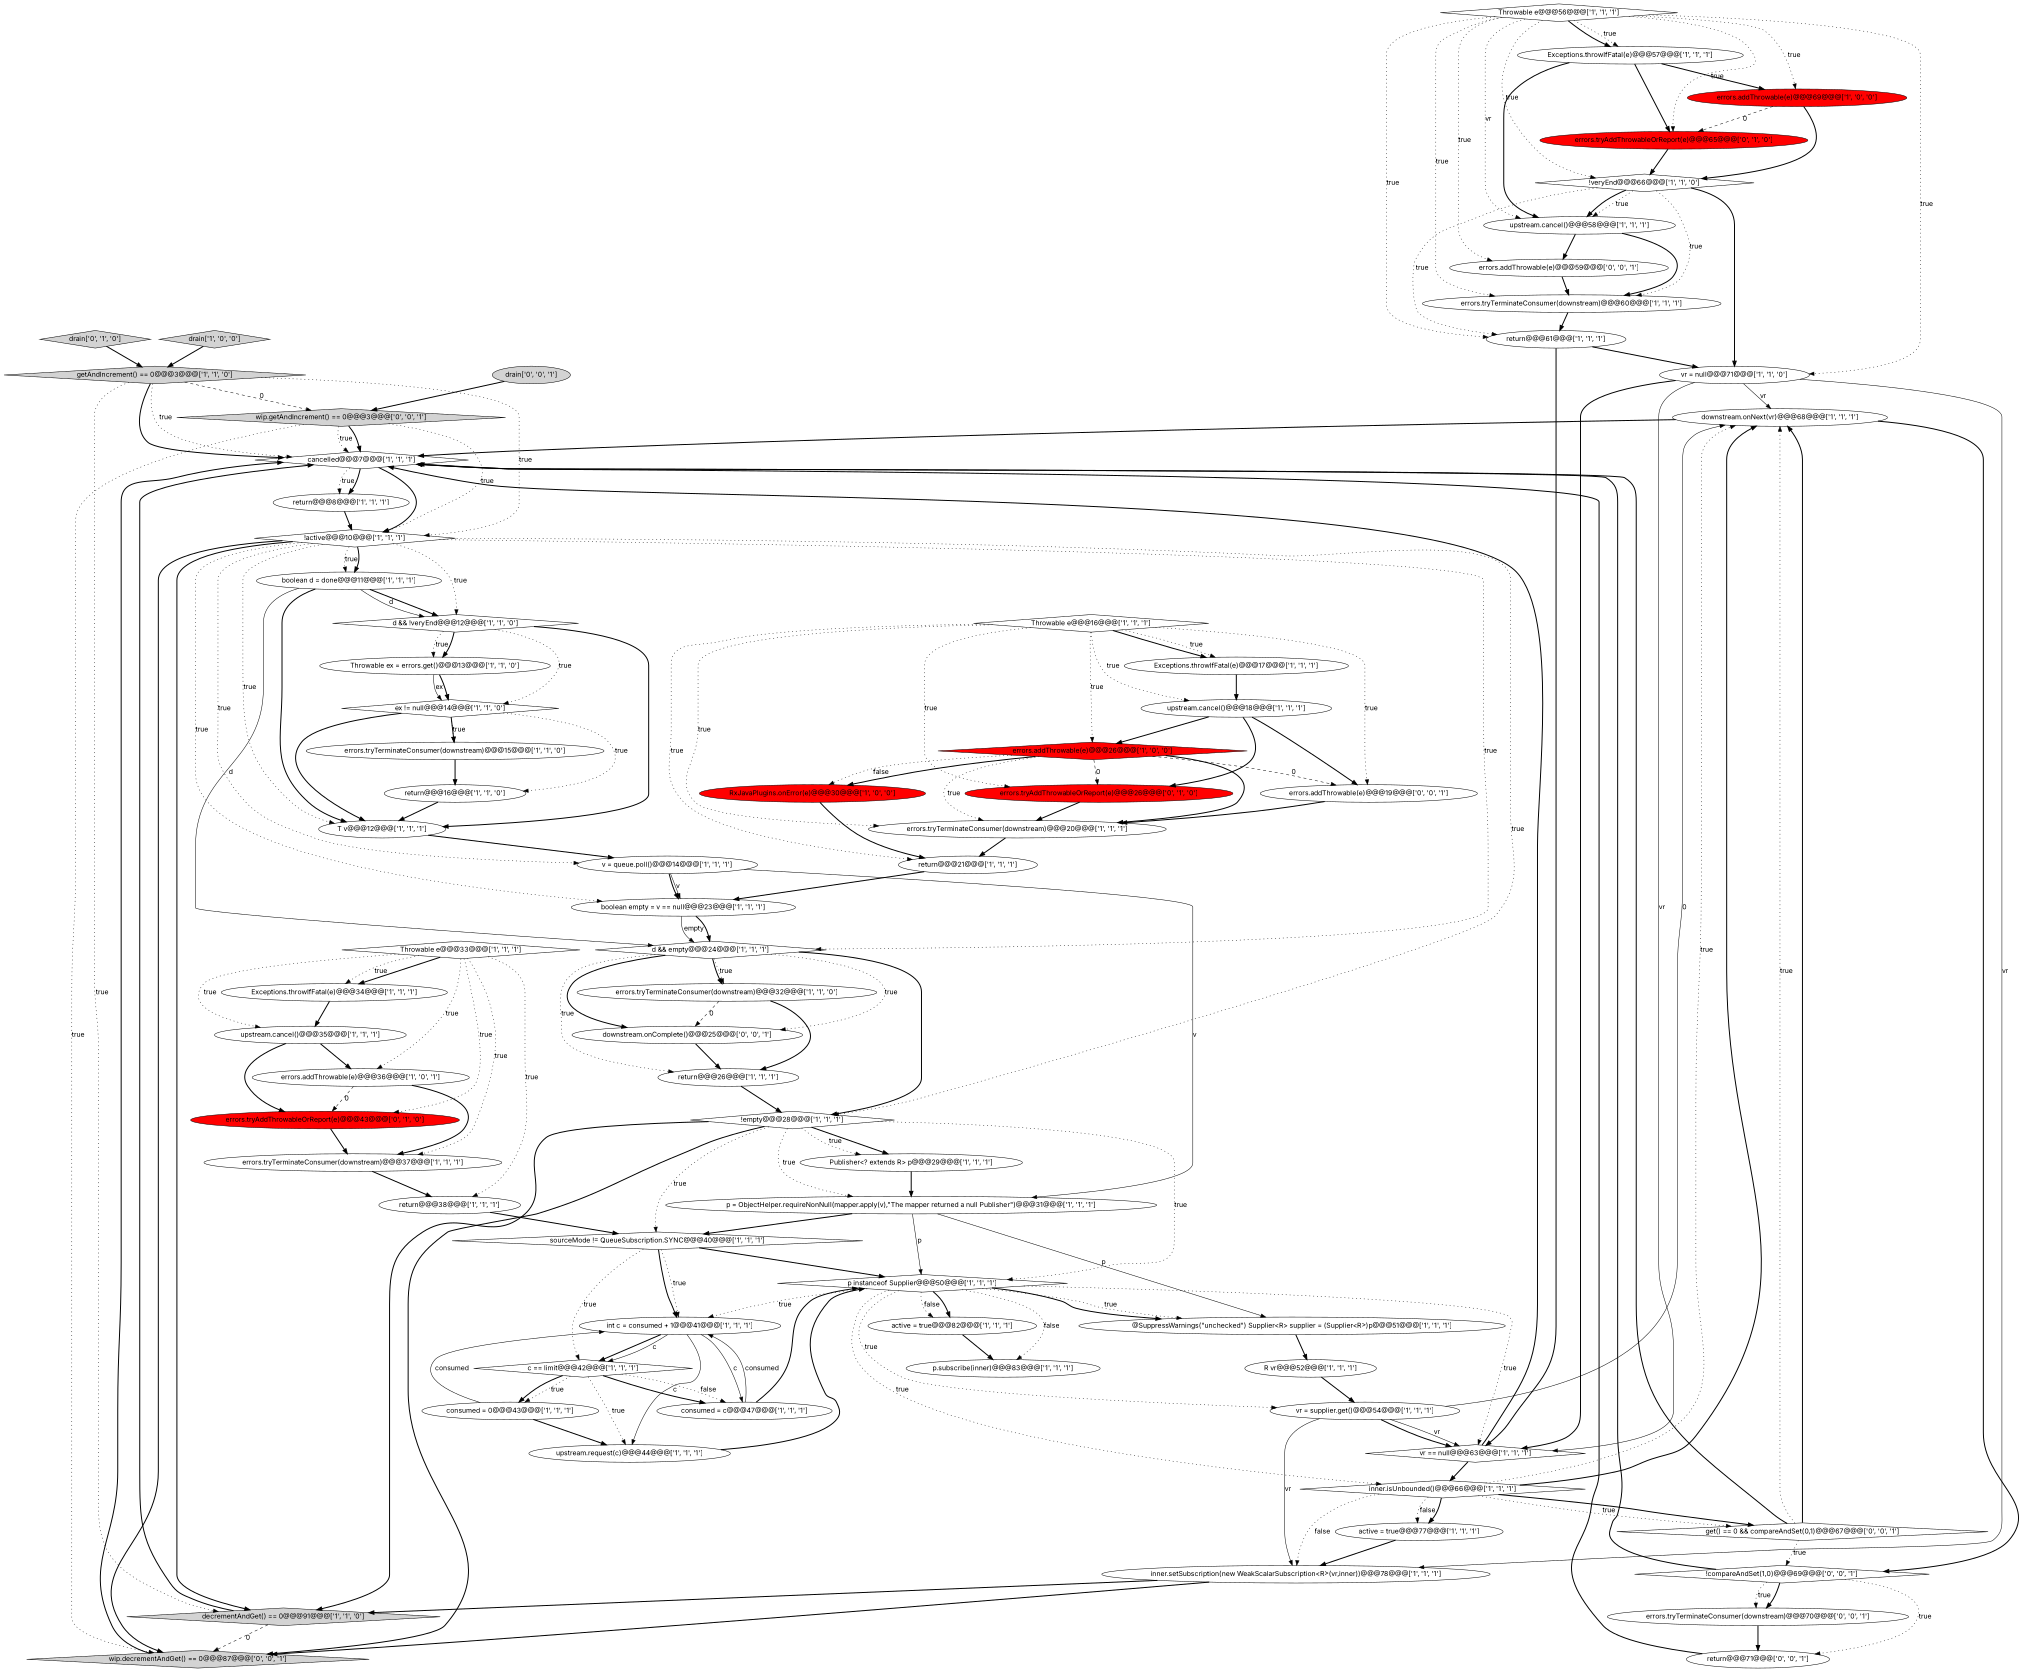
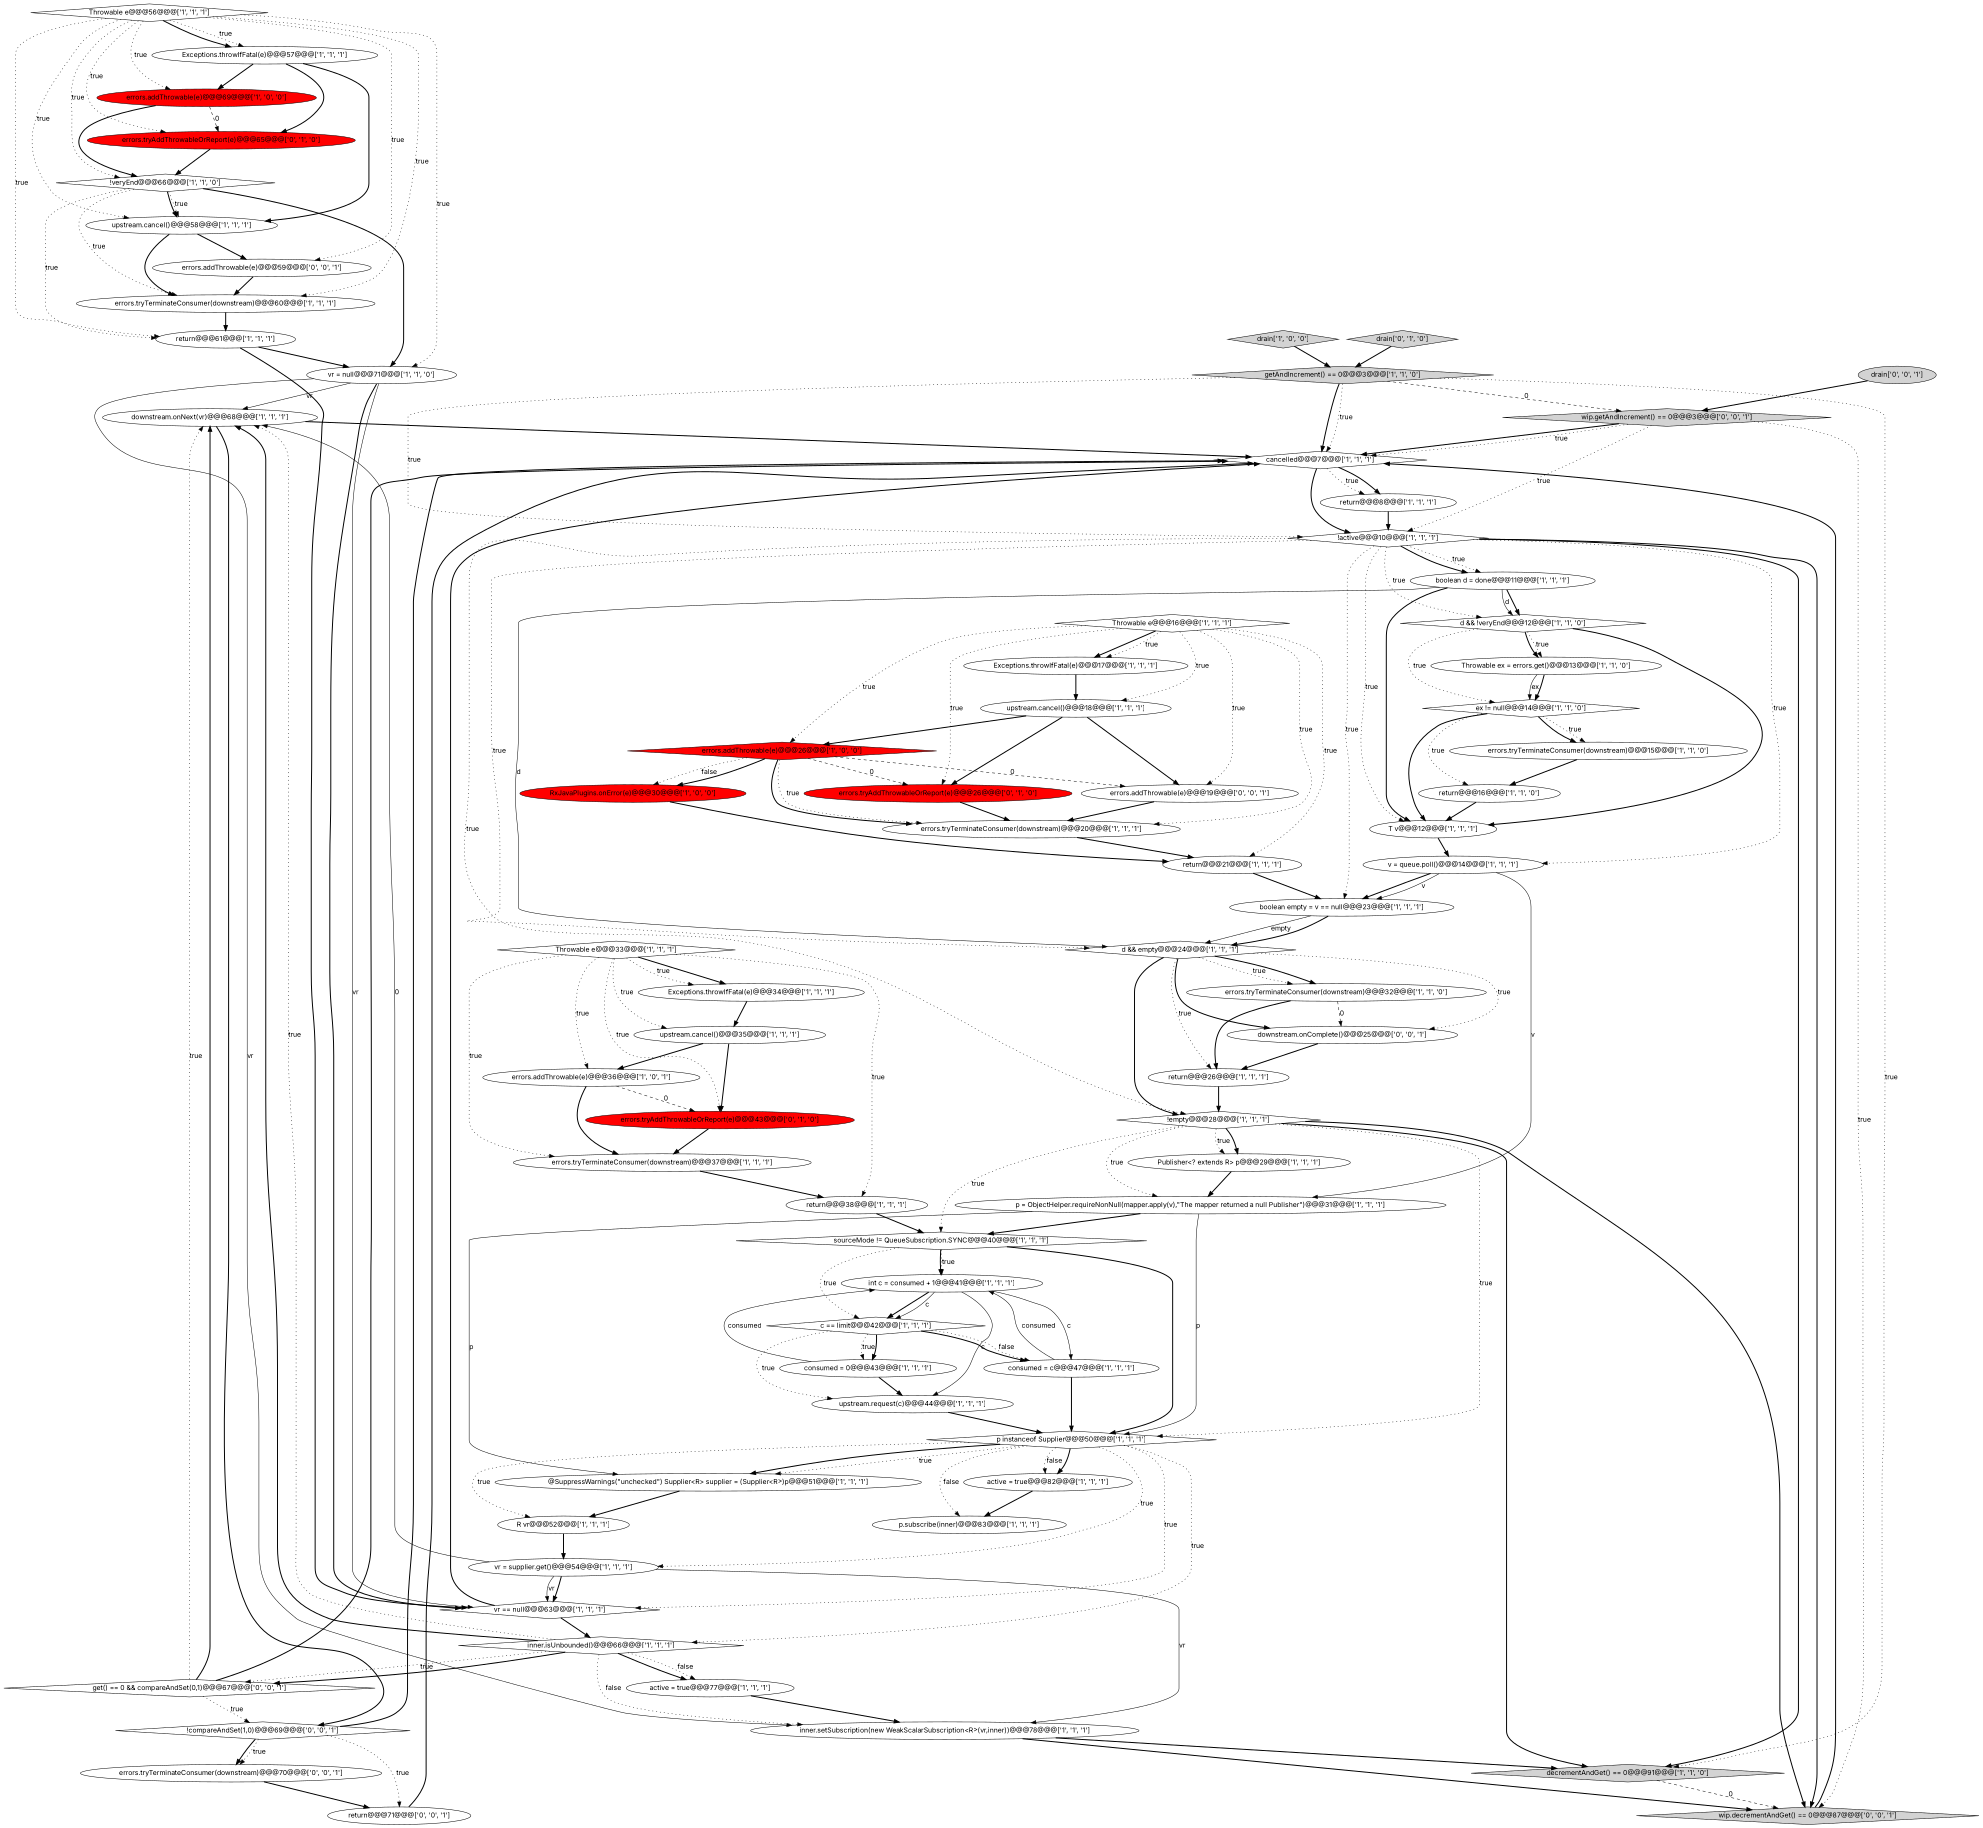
edge "Throwable e@@@56@@@['1', '1', '1']" -> "upstream.cancel()@@@58@@@['1', '1', '1']": label "vr" -> "true"
edge "decrementAndGet() == 0@@@91@@@['1', '1', '0']" -> "cancelled@@@7@@@['1', '1', '1']": removed
edge "p instanceof Supplier@@@50@@@['1', '1', '1']" -> "int c = consumed + 1@@@41@@@['1', '1', '1']": now "p instanceof Supplier@@@50@@@['1', '1', '1']" -> "R vr@@@52@@@['1', '1', '1']"
